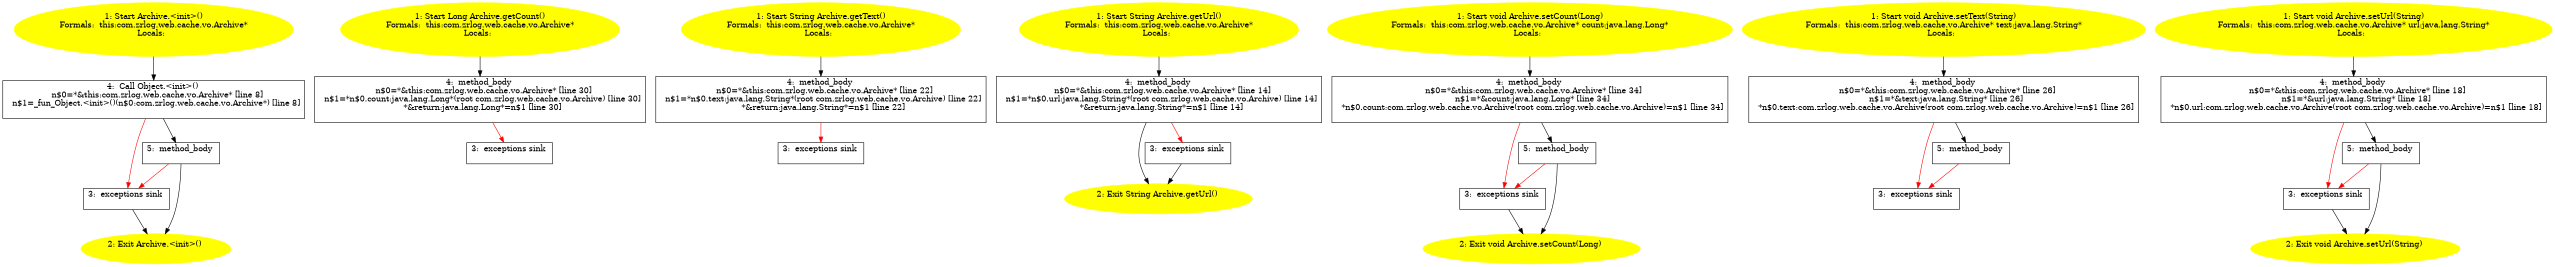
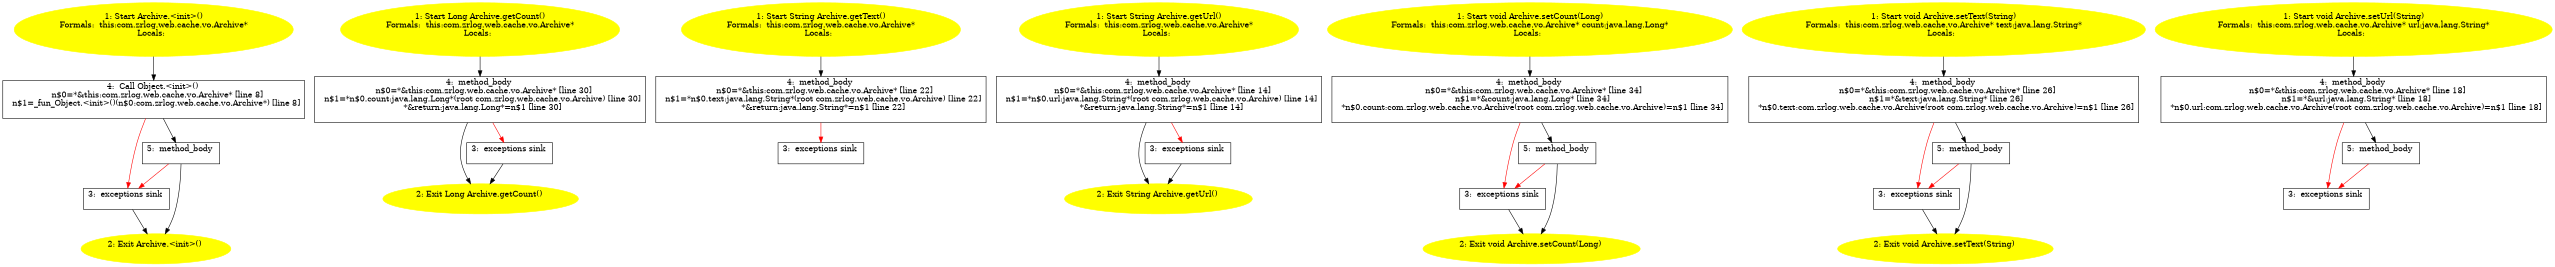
node "2: Exit Long Archive.getCount()": added
node "2: Exit void Archive.setText(String)": added
node "2: Exit void Archive.setUrl(String)": removed
